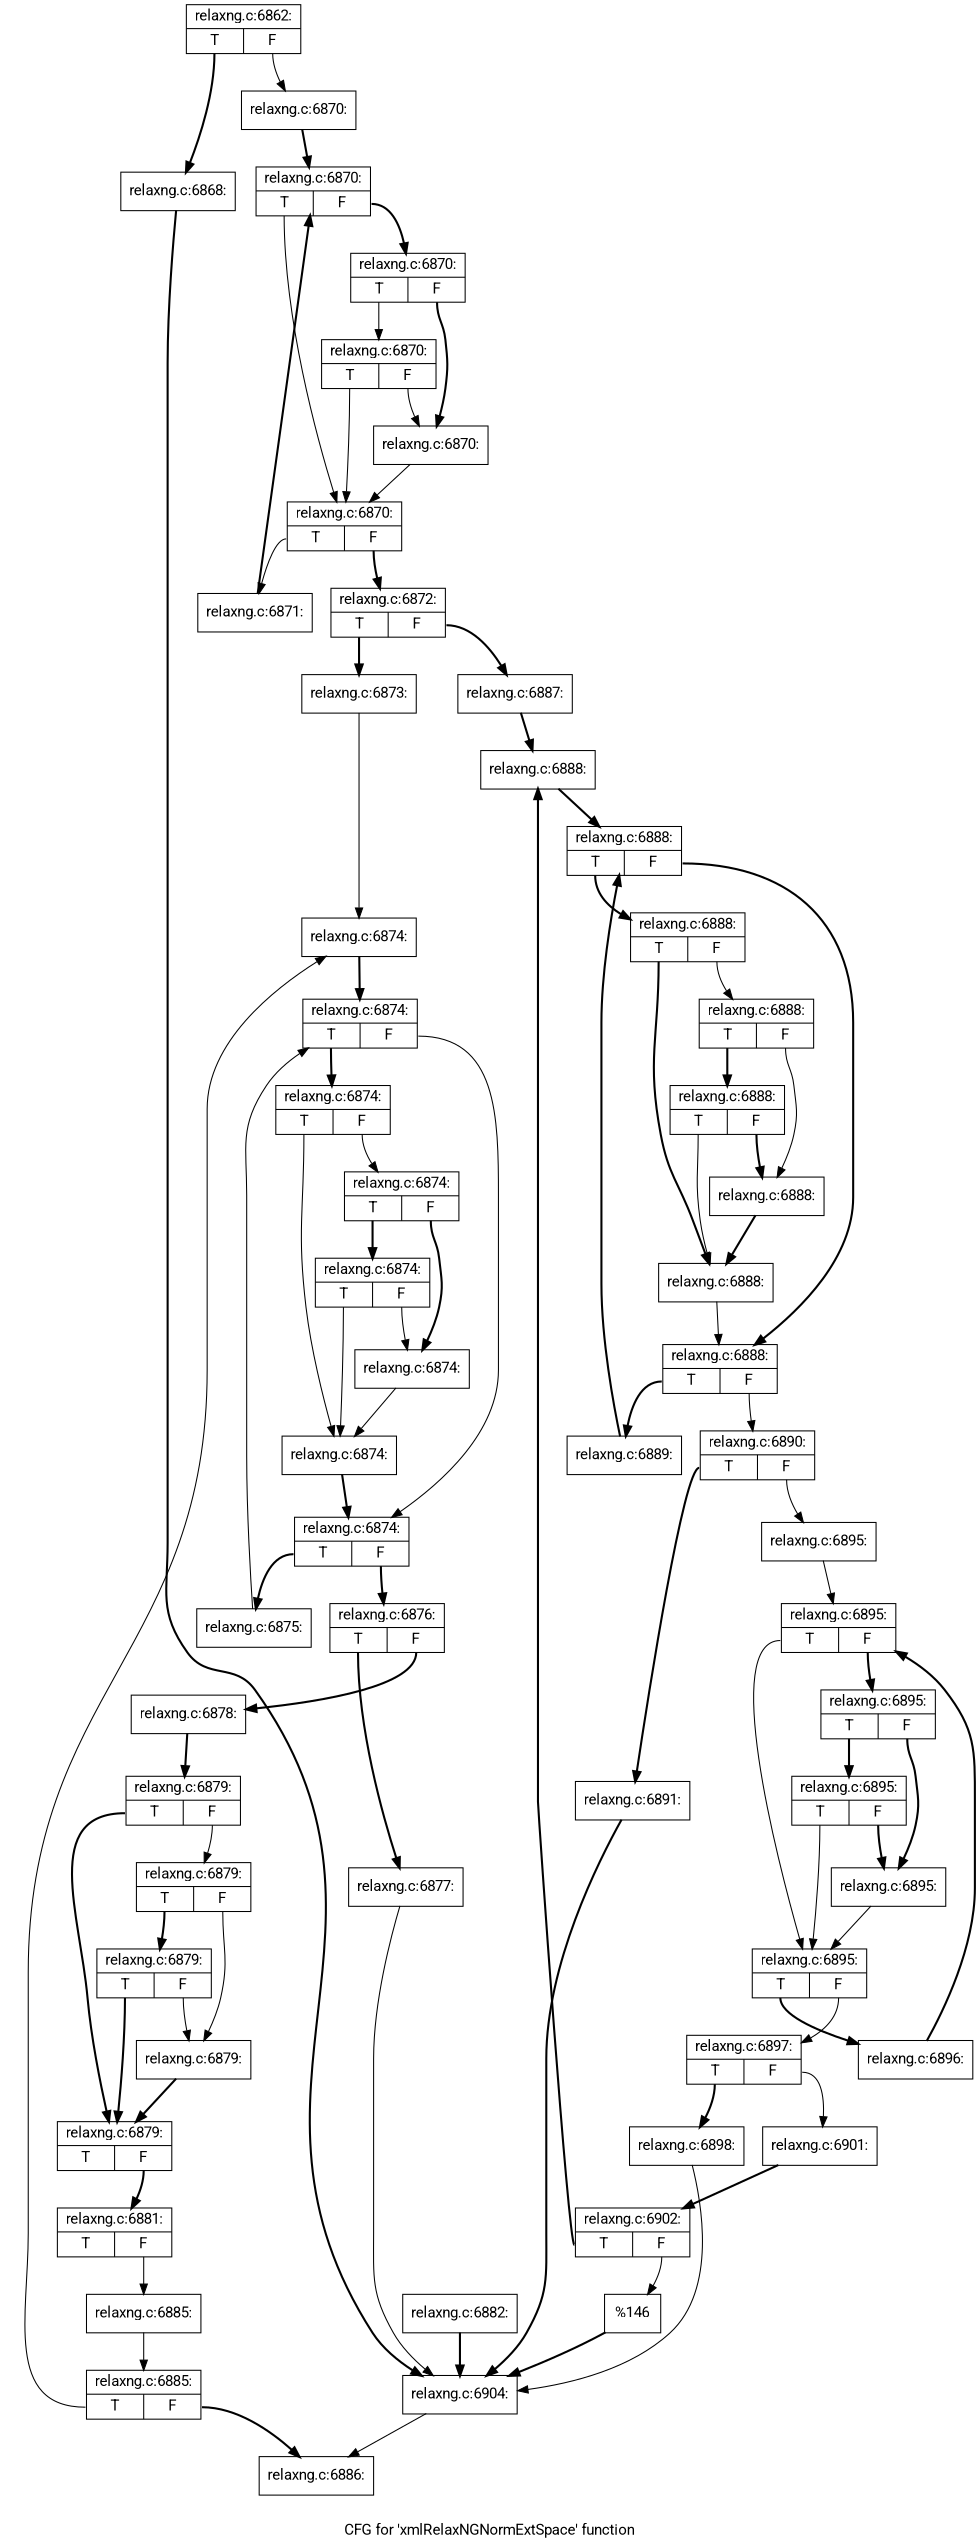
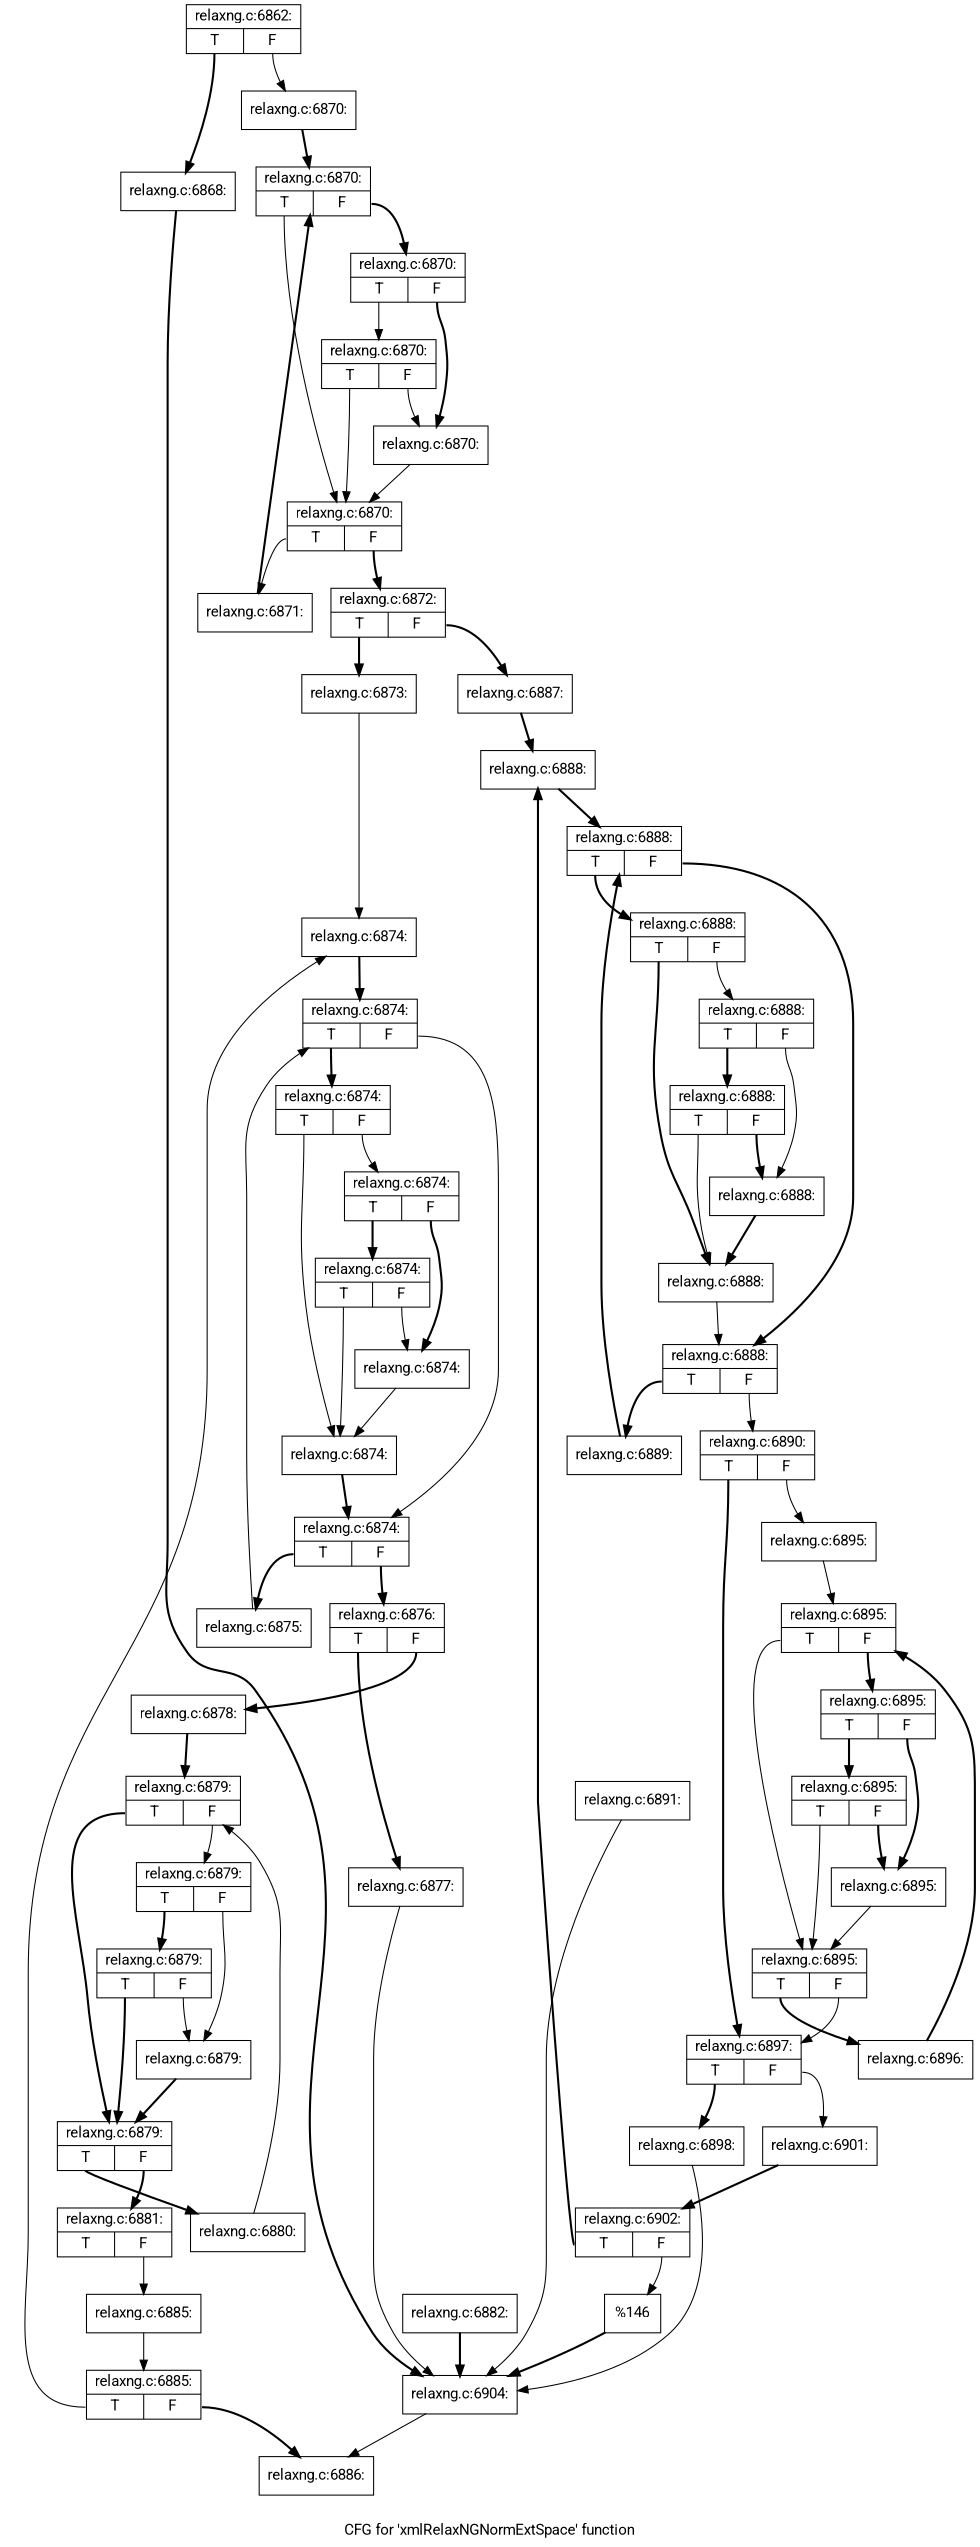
edge "relaxng.c:6890:" -> "relaxng.c:6891:": now "relaxng.c:6890:" -> "relaxng.c:6897:"
edge "relaxng.c:6891:" -> "relaxng.c:6904:": style bold -> solid
node "relaxng.c:6880:": added
